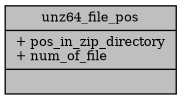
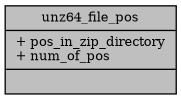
node "unz64_file_pos": text "+ num_of_file" -> "+ num_of_pos"
